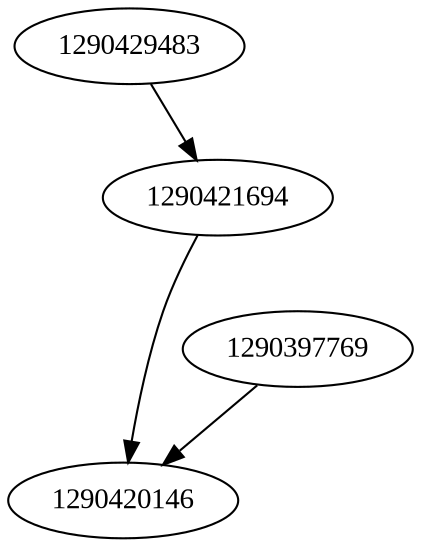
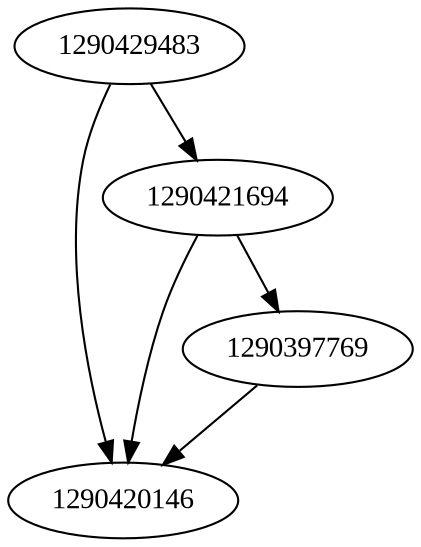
edge "1290429483" -> "1290420146": added
edge "1290421694" -> "1290397769": added
